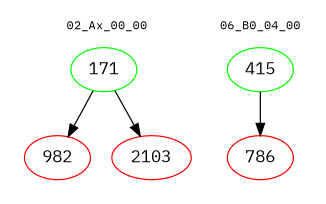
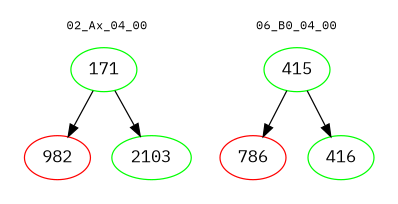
cluster "02_Ax_00_00": label "02_Ax_00_00" -> "02_Ax_04_00"
node "2103": color red -> green
node "416": added
